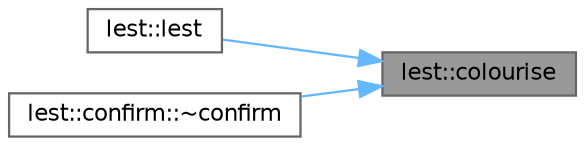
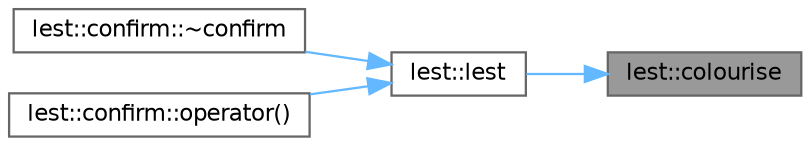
edge "lest::confirm::~confirm" -> "lest::colourise": now "lest::confirm::~confirm" -> "lest::lest"
node "lest::confirm::operator()": added
